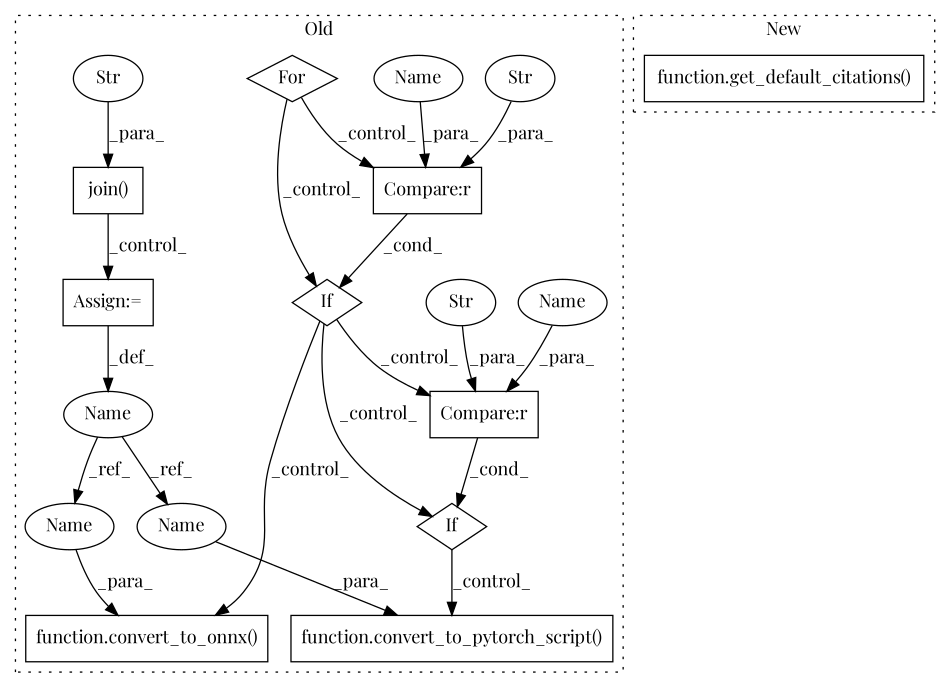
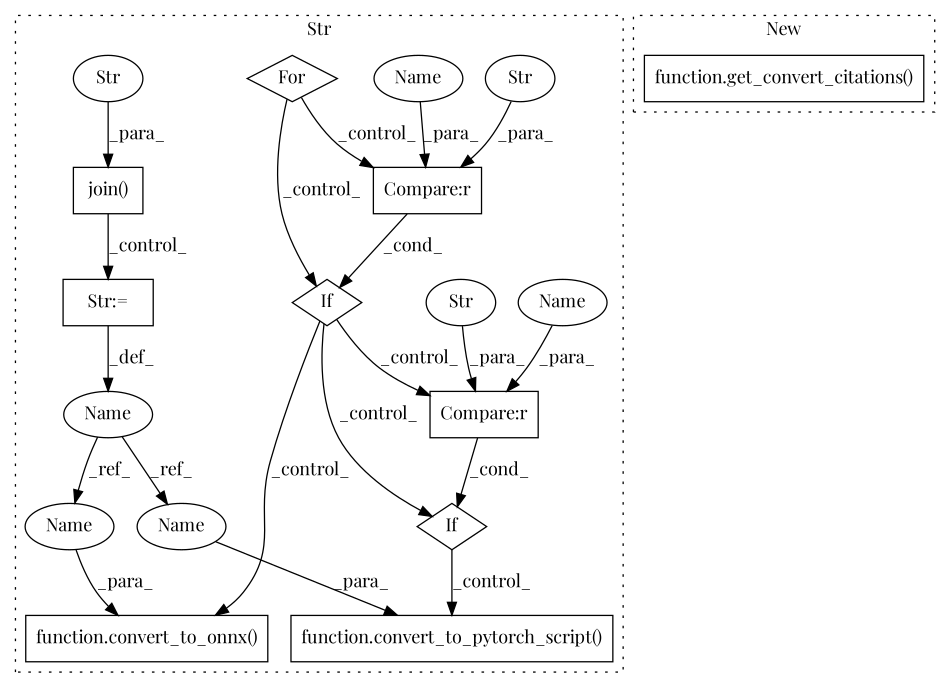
cluster "Old": label "Old" -> "Str"
node "function.get_default_citations()": label "function.get_default_citations()" -> "function.get_convert_citations()"
node "Assign:=": label "Assign:=" -> "Str:="
